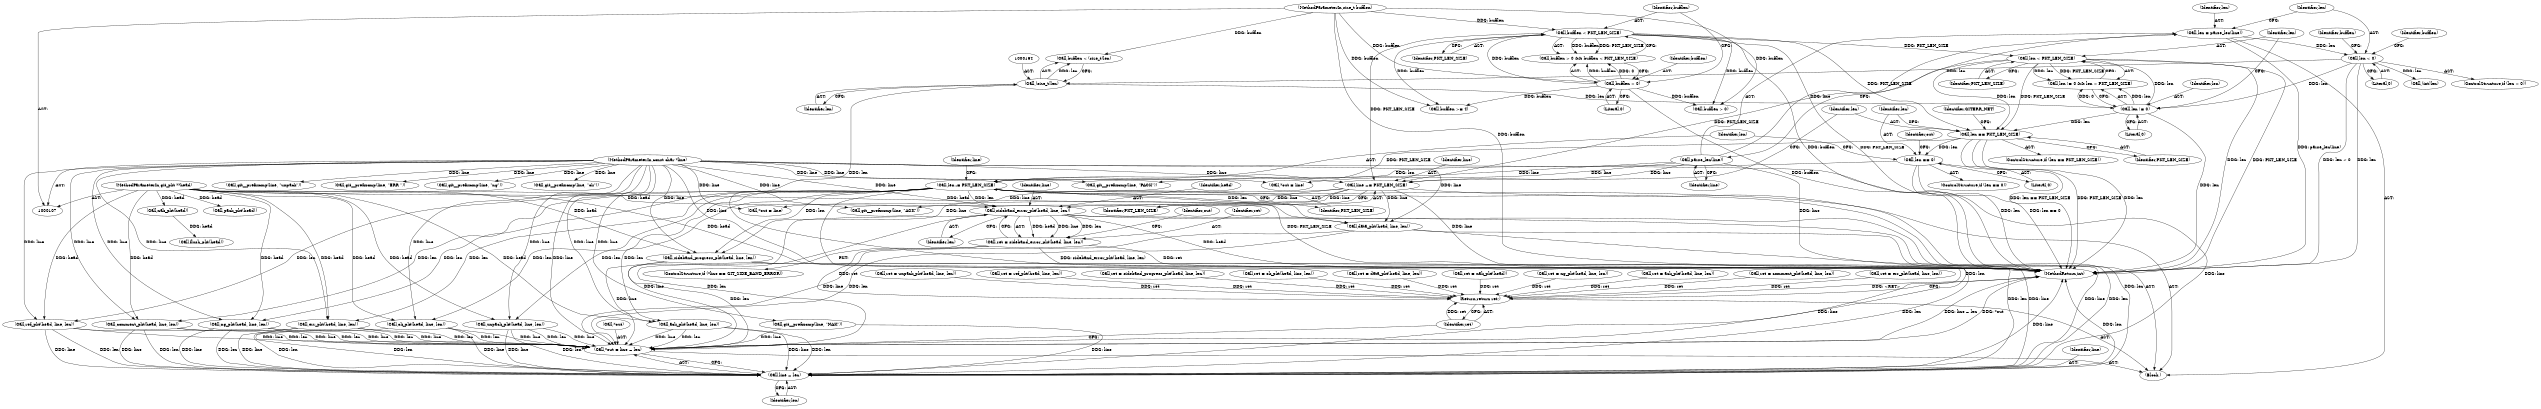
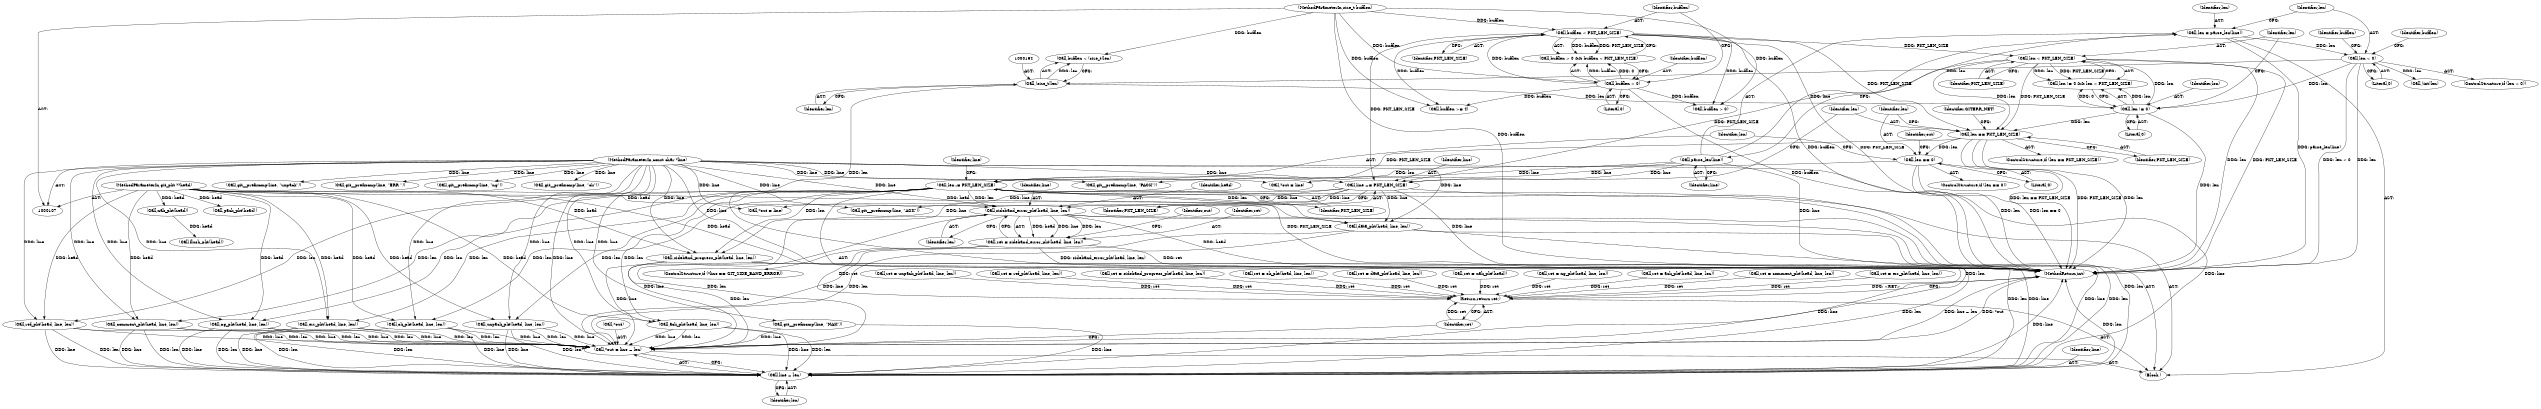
edge "(Call,ret = sideband_error_pkt(head, line, len))" -> "(ControlStructure,if (*line == GIT_SIDE_BAND_ERROR))": label "PKT: " -> "AST: "
